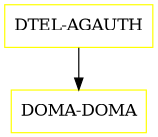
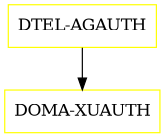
node "DOMA-DOMA": label "DOMA-DOMA" -> "DOMA-XUAUTH"
